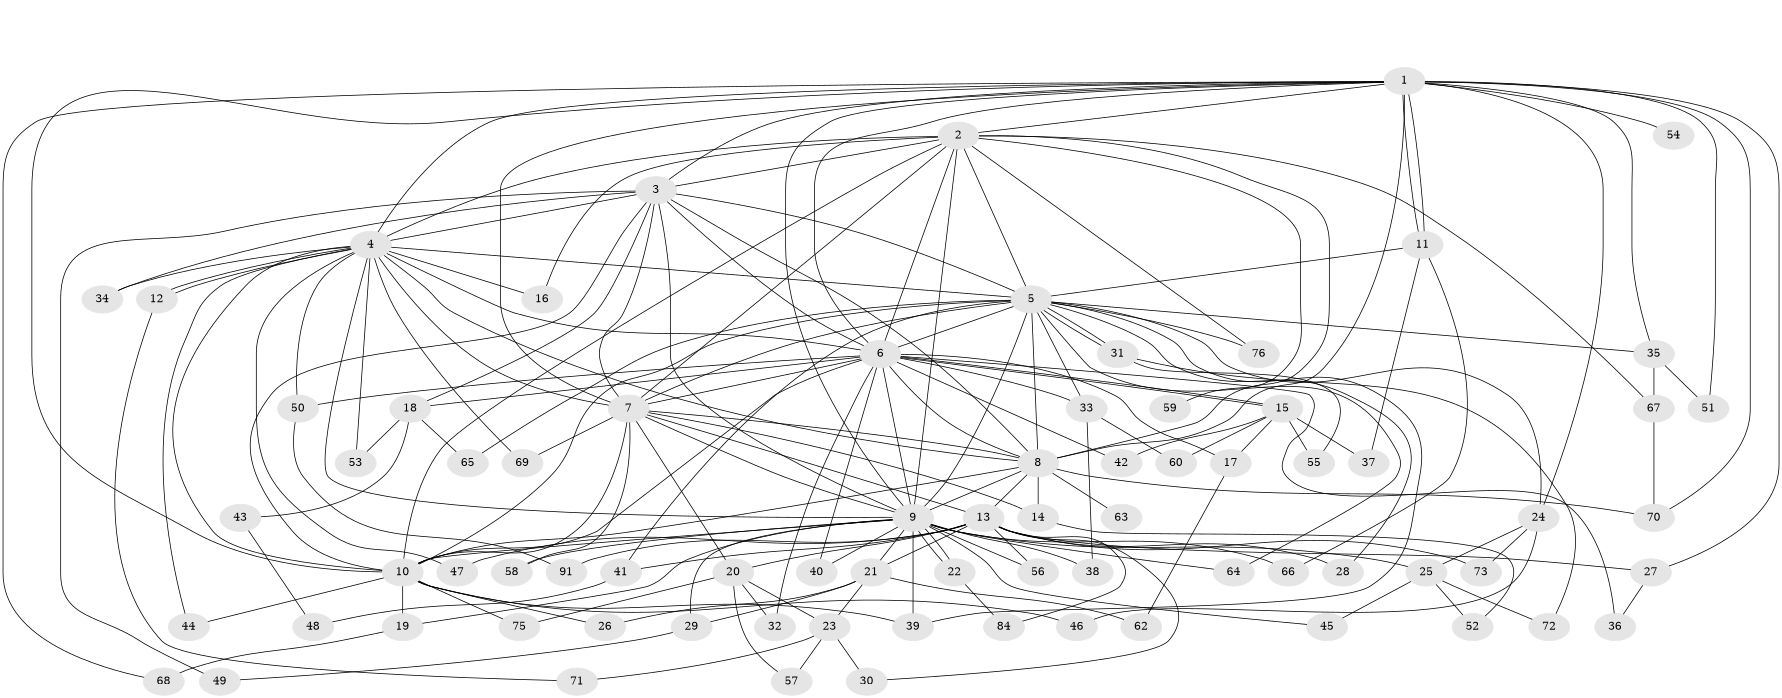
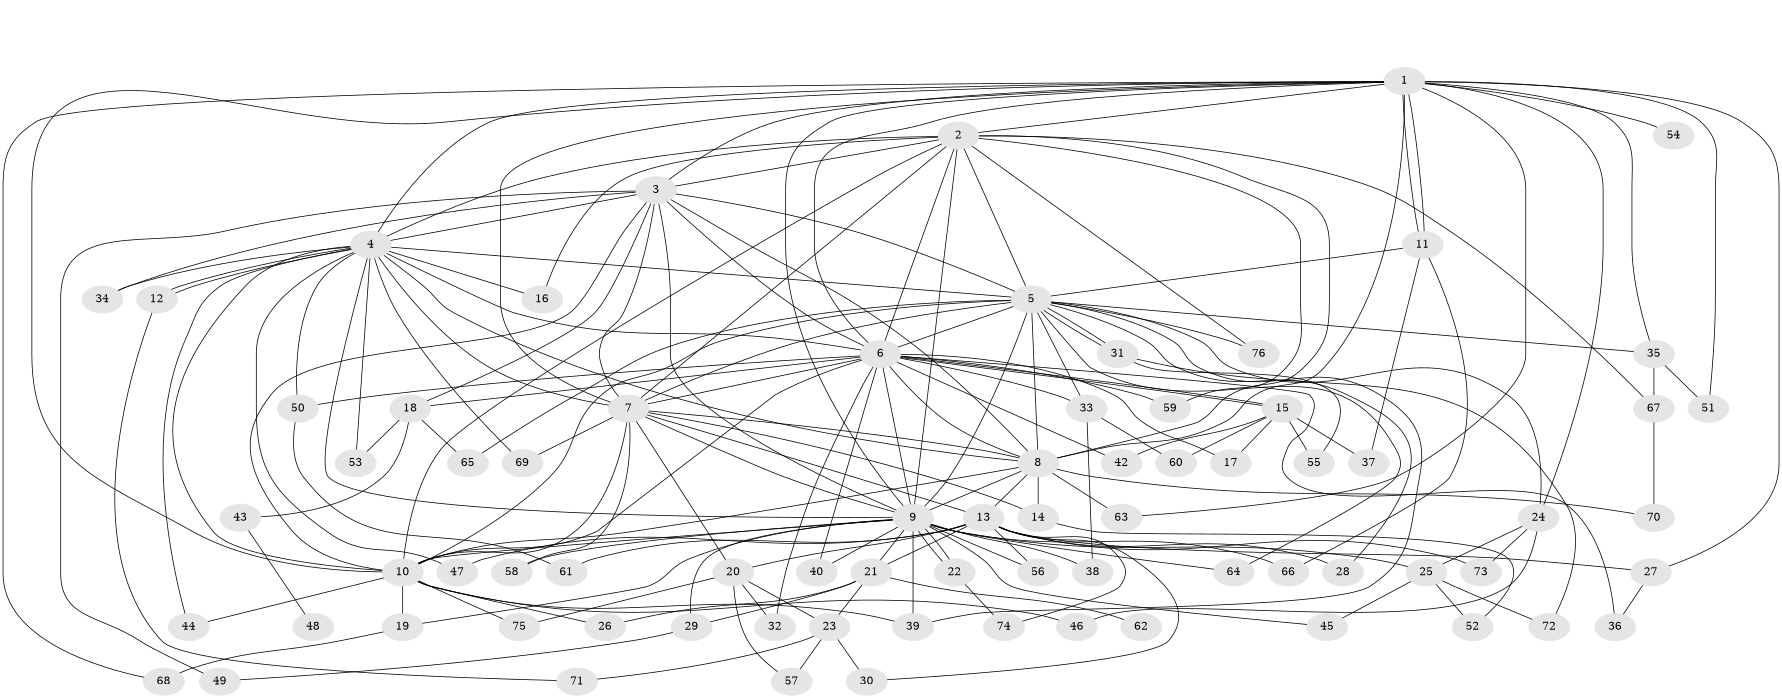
edge "1" -- "70": now "1" -- "63"
edge "6" -- "59": added
edge "17" -- "62": removed
node "91": label "91" -> "61"
node "41": removed
node "84": label "84" -> "74"
